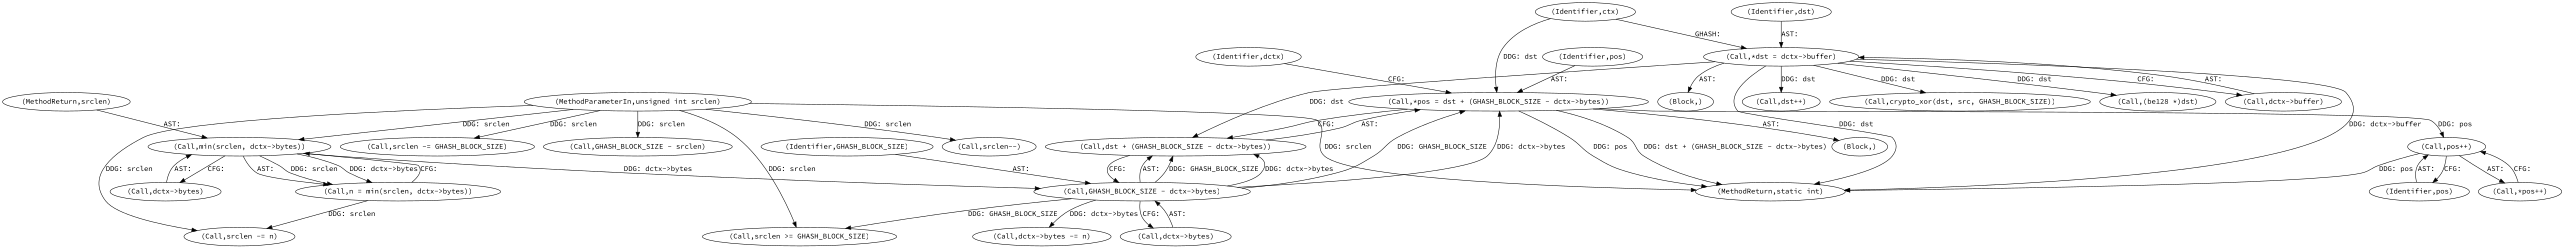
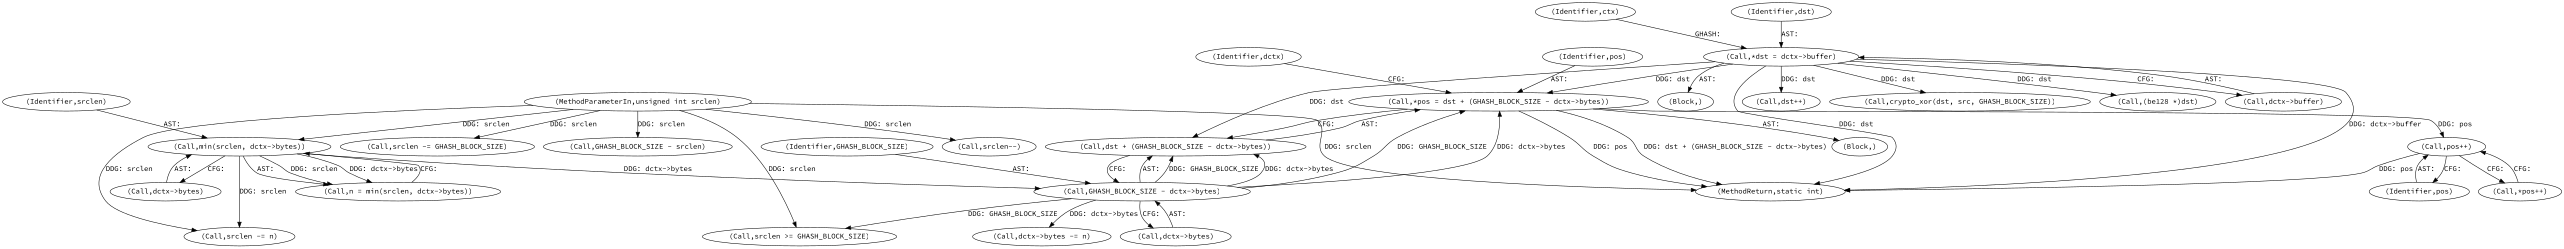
edge "(Identifier,ctx)" -> "(Call,*pos = dst + (GHASH_BLOCK_SIZE - dctx->bytes))": now "(Call,*dst = dctx->buffer)" -> "(Call,*pos = dst + (GHASH_BLOCK_SIZE - dctx->bytes))"
node "(MethodReturn,srclen)": label "(MethodReturn,srclen)" -> "(Identifier,srclen)"
edge "(Call,pos++)" -> "(Call,*pos++)": label "AST: " -> "CFG: "
edge "(Call,n = min(srclen, dctx->bytes))" -> "(Call,srclen -= n)": now "(Call,min(srclen, dctx->bytes))" -> "(Call,srclen -= n)"
